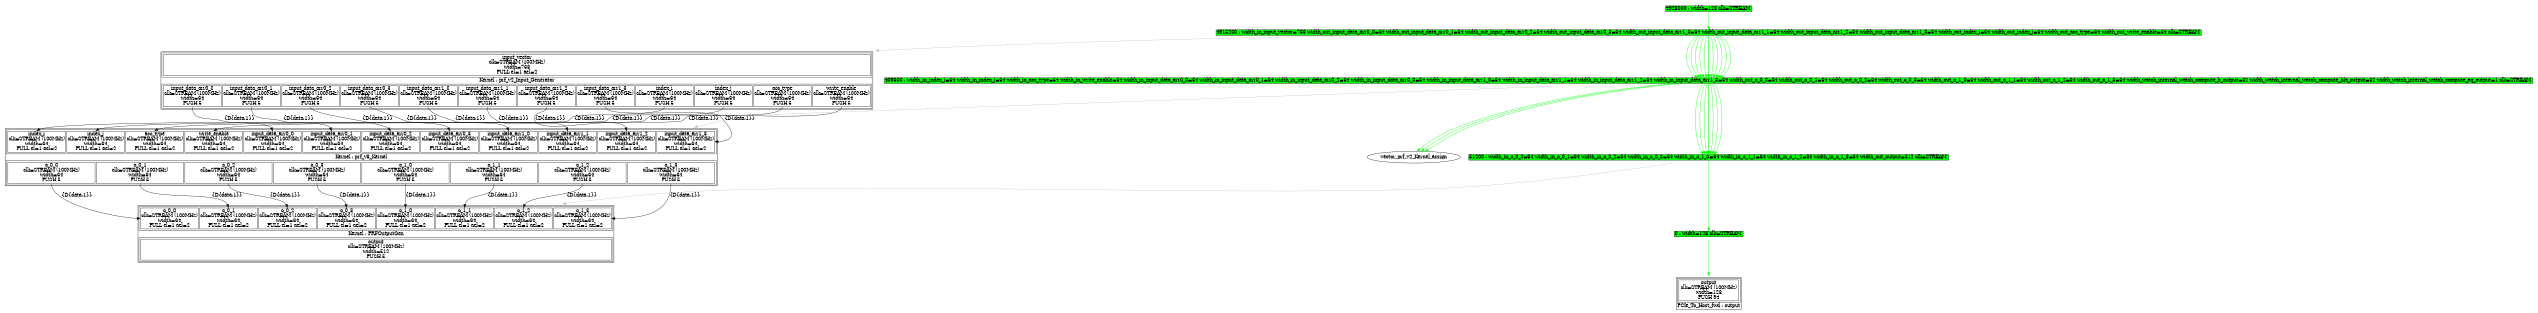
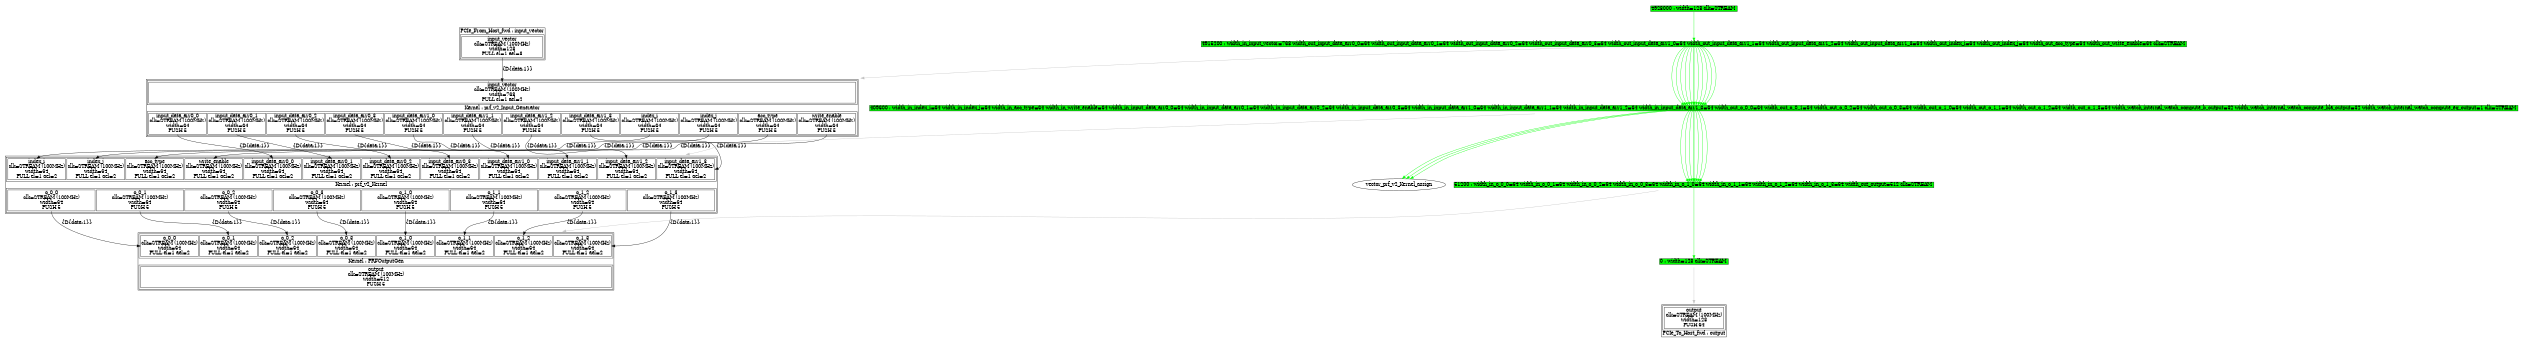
node "PCIe_From_Host_fwd : input_vector": added
node "index_i": text "Kernel : prf_v8_Kernel" -> "Kernel : prf_v2_Kernel"
edge "0 : width=128 clk=STREAM" -> "output": color green -> gray
node "output": text "PUSH 94" -> "PUSH 64"
